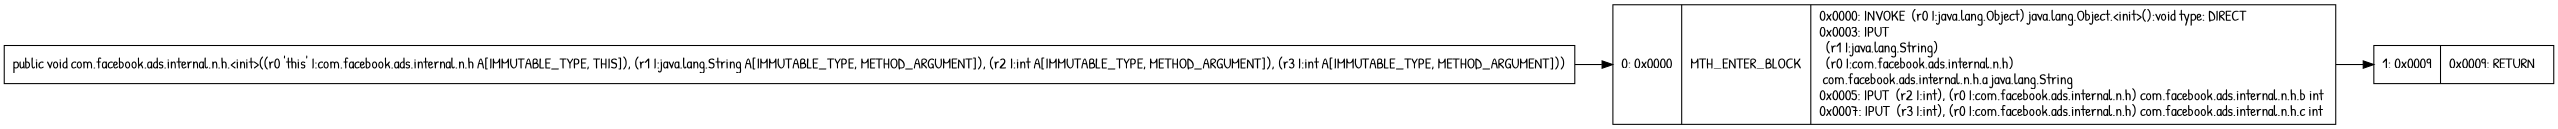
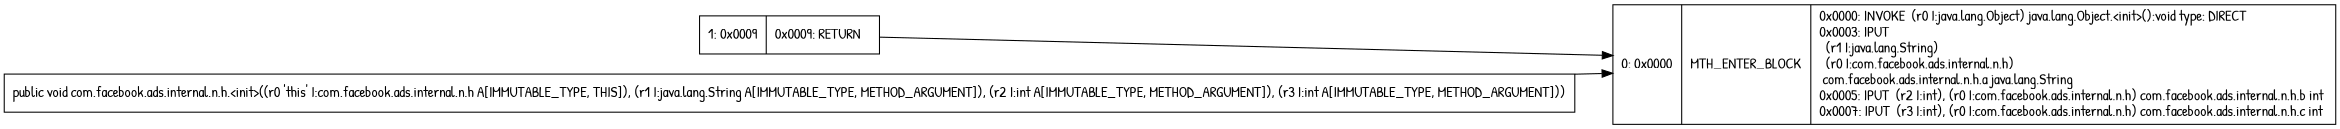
edge "0: 0x0000" -> "1: 0x0009": reversed
